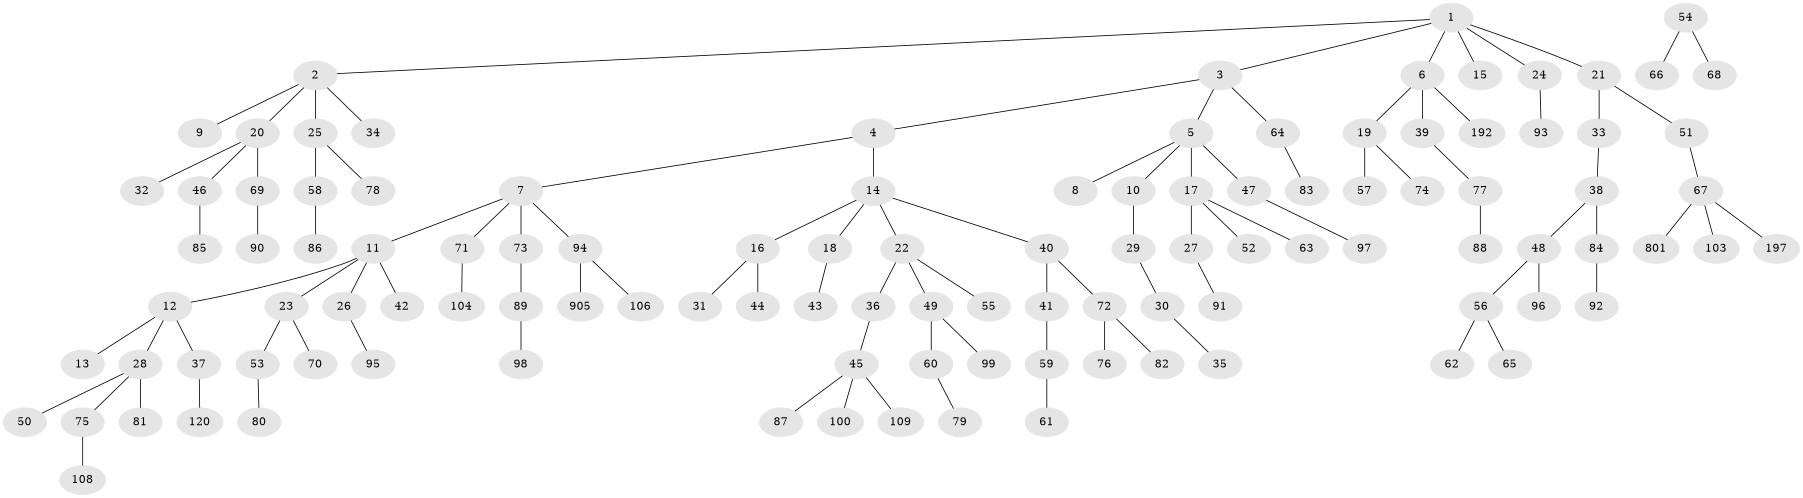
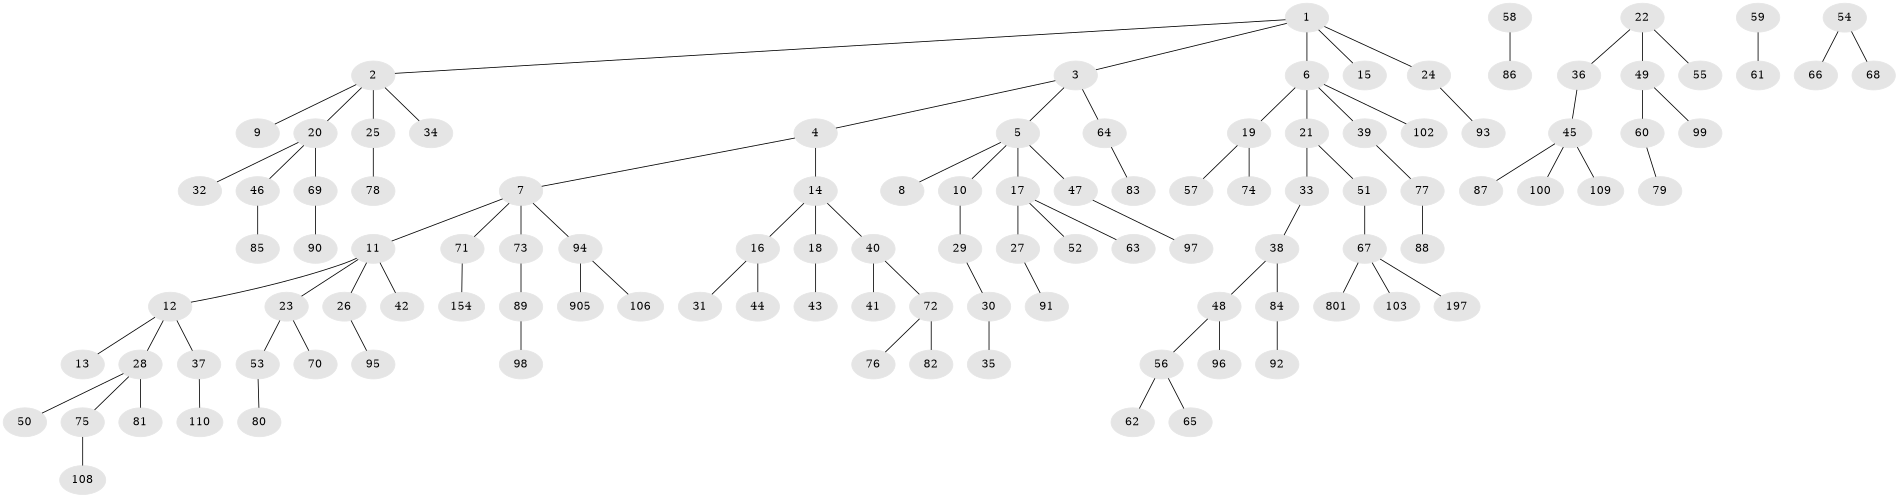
edge "1" -- "21": now "6" -- "21"
node "192": label "192" -> "102"
edge "25" -- "58": removed
edge "14" -- "22": removed
node "104": label "104" -> "154"
edge "41" -- "59": removed
node "120": label "120" -> "110"
